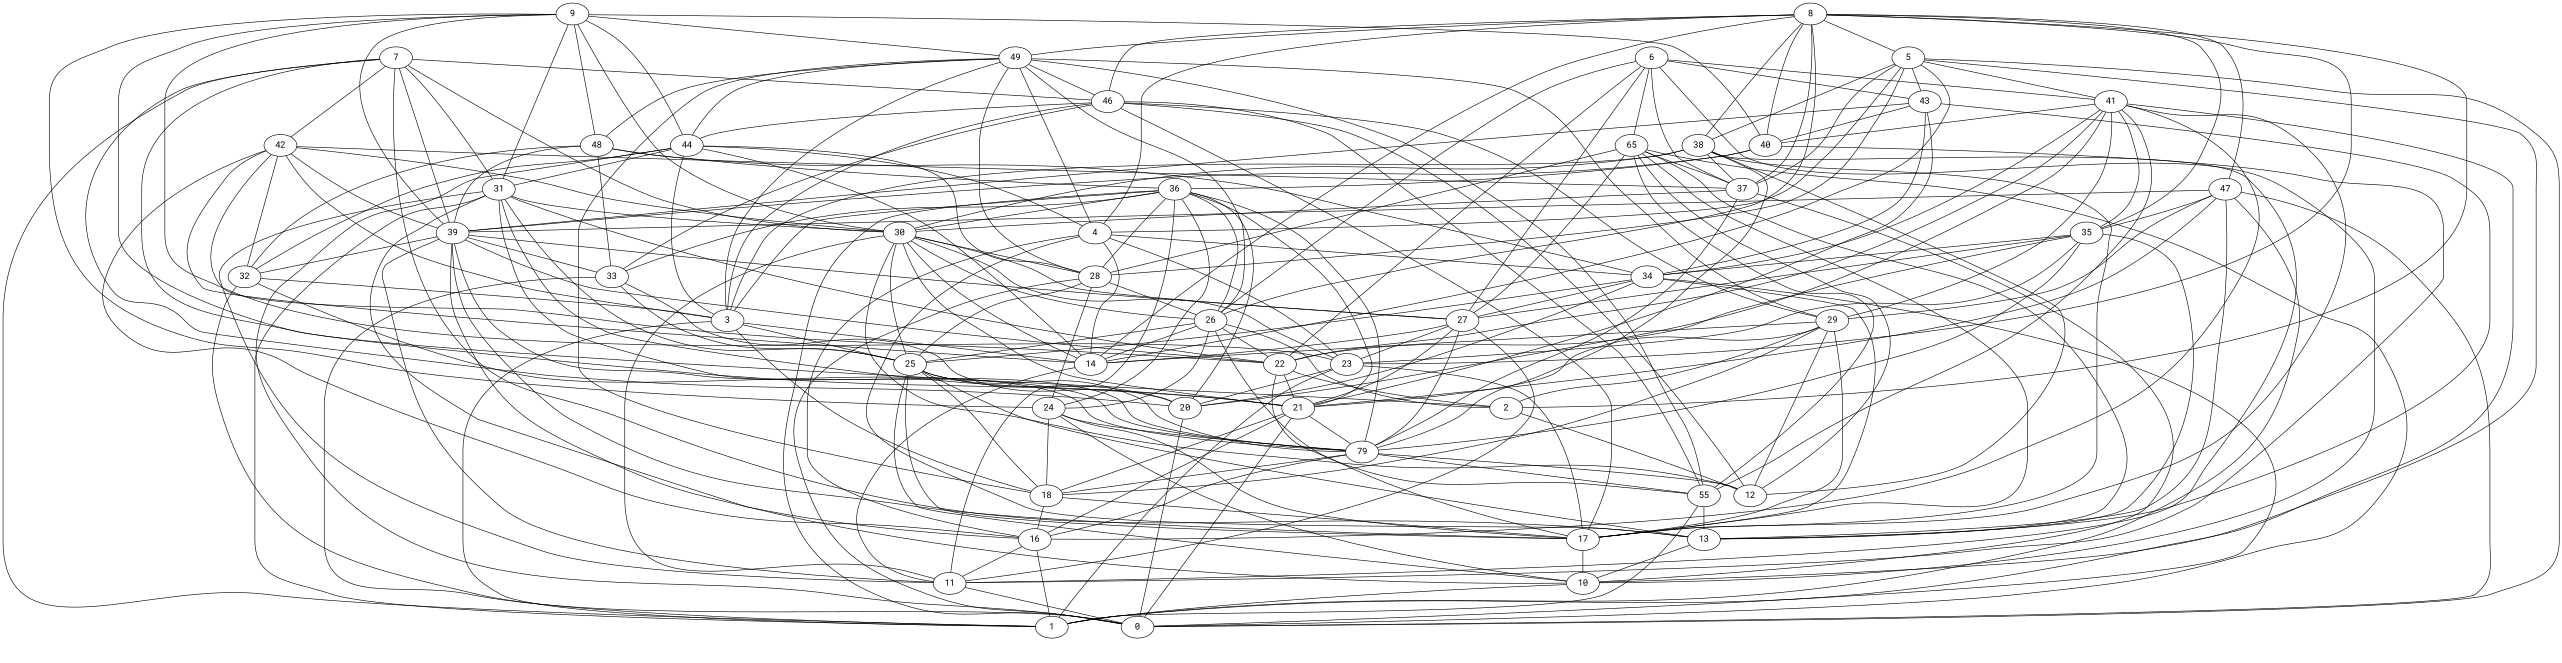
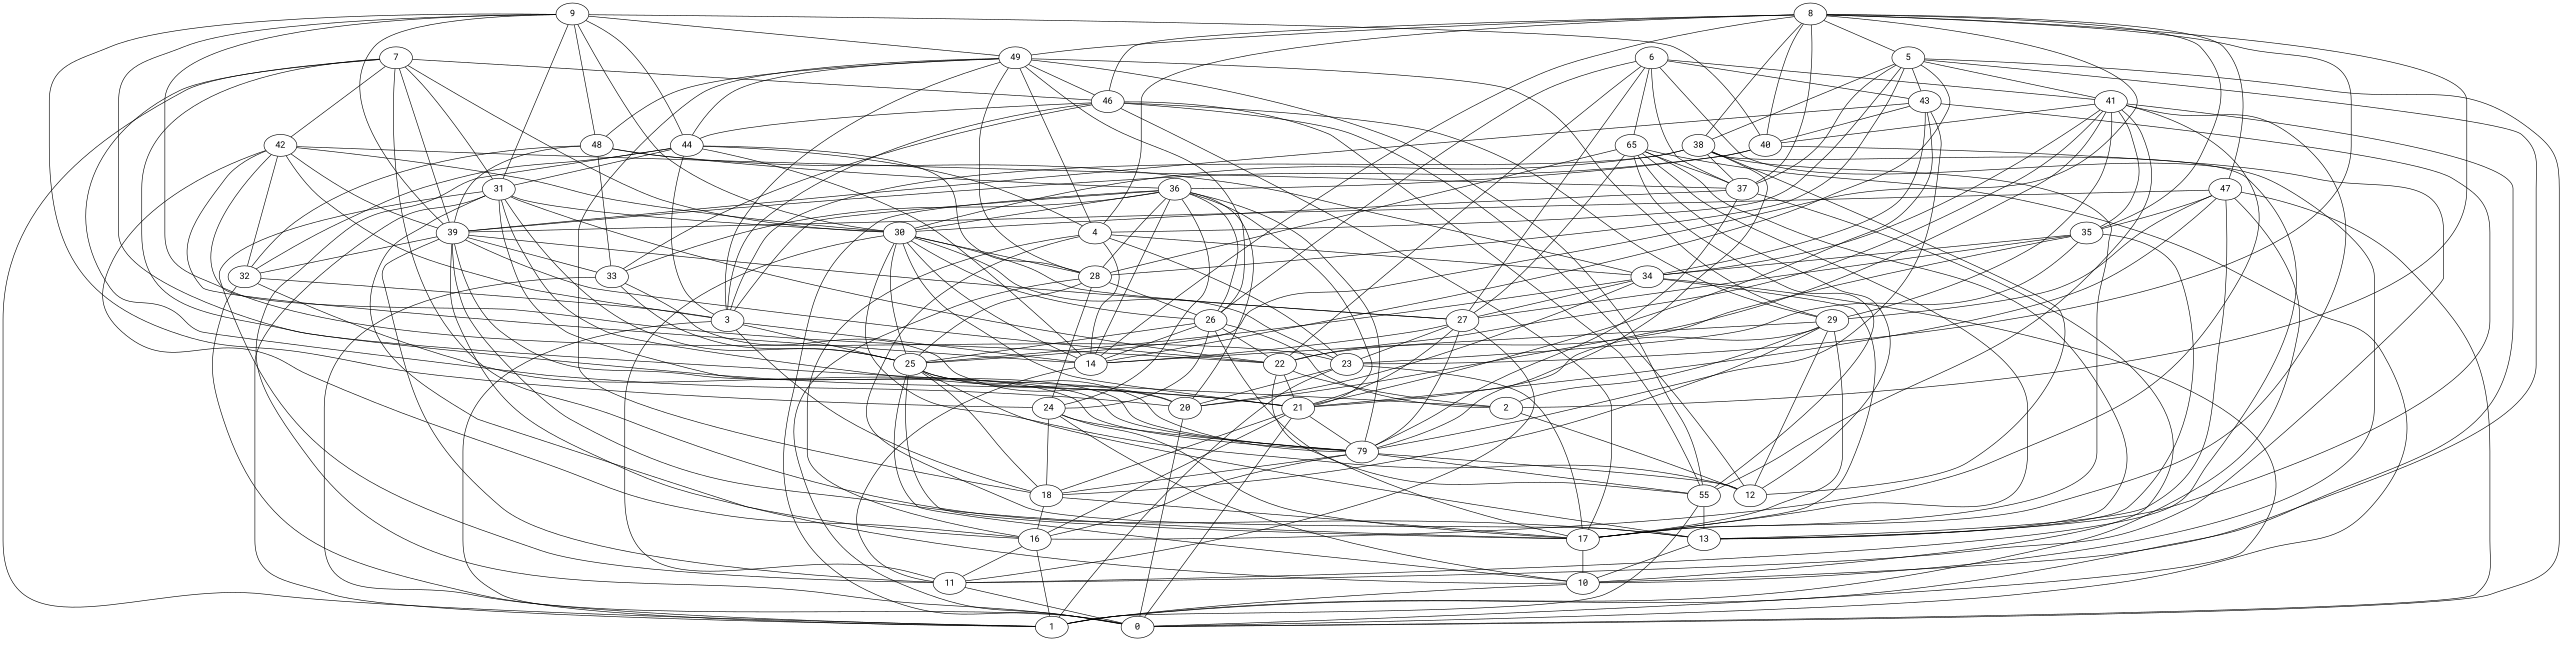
edge "8" -- "26": now "8" -- "25"
edge "36" -- "11": now "36" -- "14"
edge "35" -- "79": now "43" -- "79"
